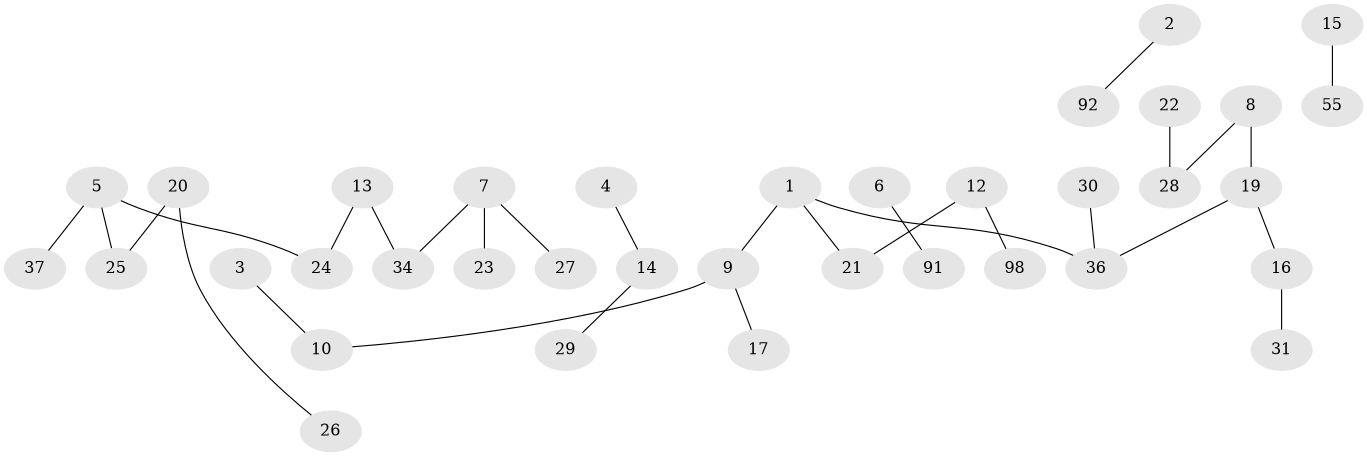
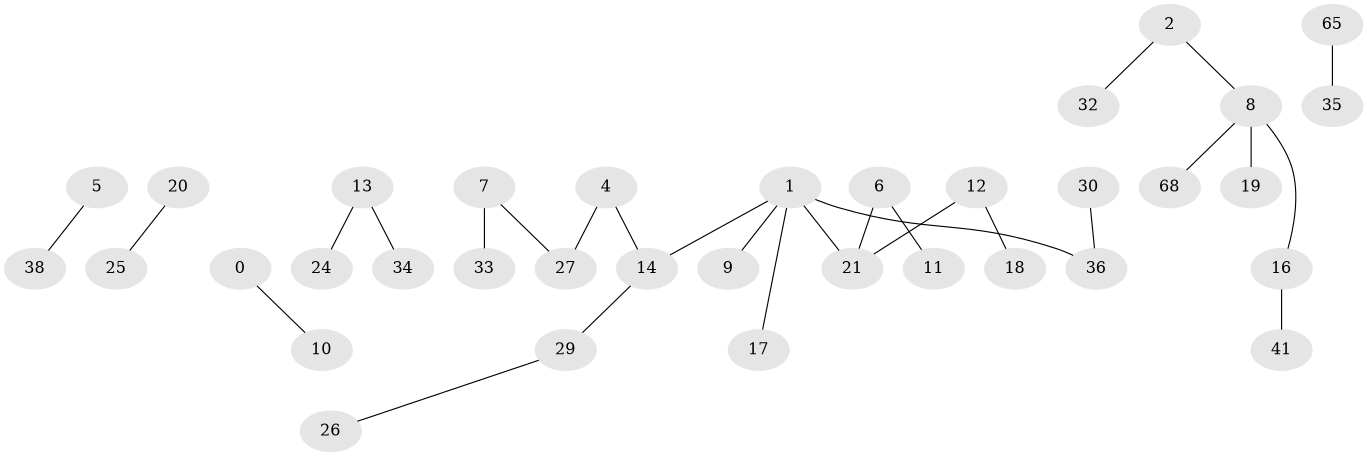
node "15": label "15" -> "65"
edge "2" -- "8": added
node "92": label "92" -> "32"
node "22": removed
node "55": label "55" -> "35"
node "28": label "28" -> "68"
edge "5" -- "25": removed
edge "5" -- "24": removed
edge "7" -- "34": removed
edge "4" -- "27": added
edge "1" -- "14": added
edge "6" -- "21": added
edge "19" -- "36": removed
edge "19" -- "16": now "8" -- "16"
node "37": label "37" -> "38"
node "3": label "3" -> "0"
node "23": label "23" -> "33"
node "91": label "91" -> "11"
node "98": label "98" -> "18"
edge "9" -- "17": now "1" -- "17"
edge "20" -- "26": now "29" -- "26"
edge "9" -- "10": removed
node "31": label "31" -> "41"
